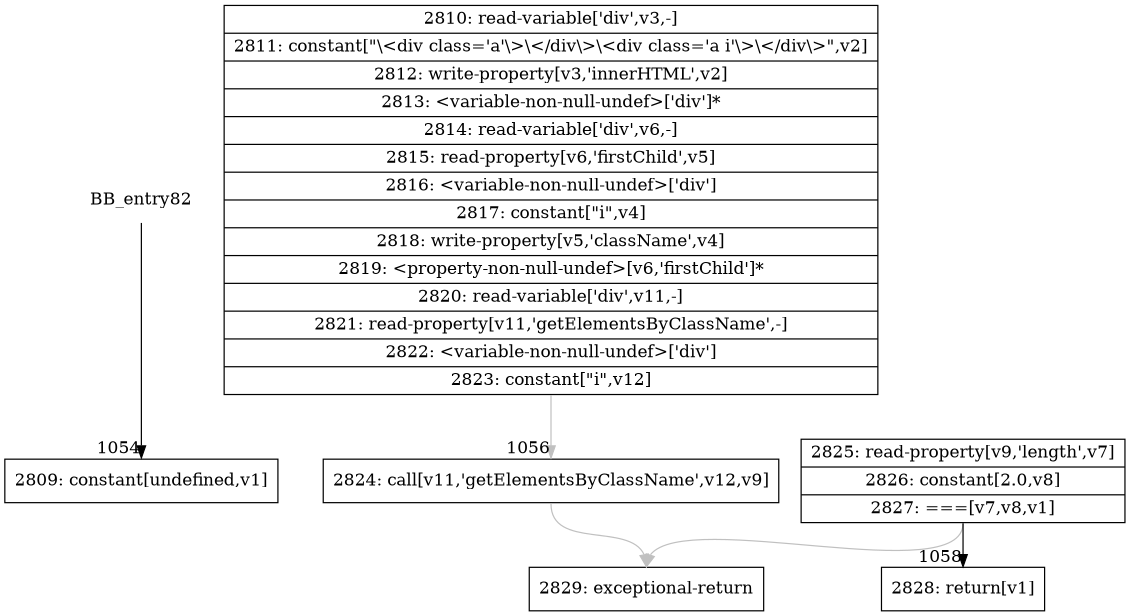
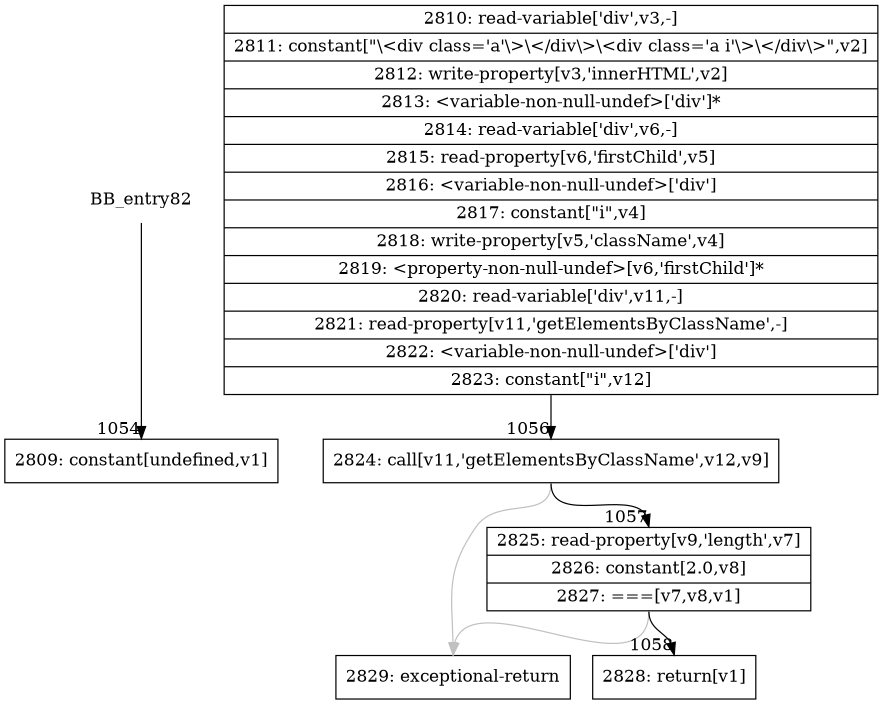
edge "2810: read-variable['div',v3,-]" -> "2824: call[v11,'getElementsByClassName',v12,v9]": color gray -> black
edge "2824: call[v11,'getElementsByClassName',v12,v9]" -> "2825: read-property[v9,'length',v7]": added
